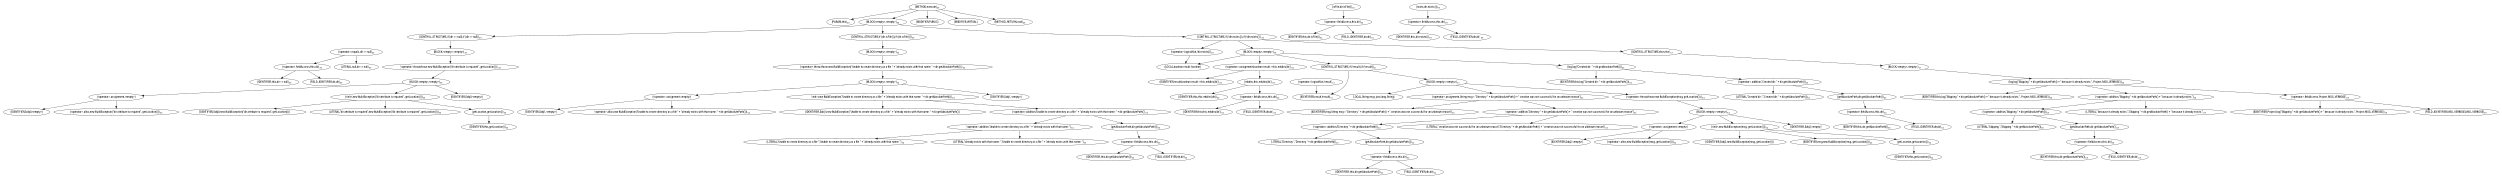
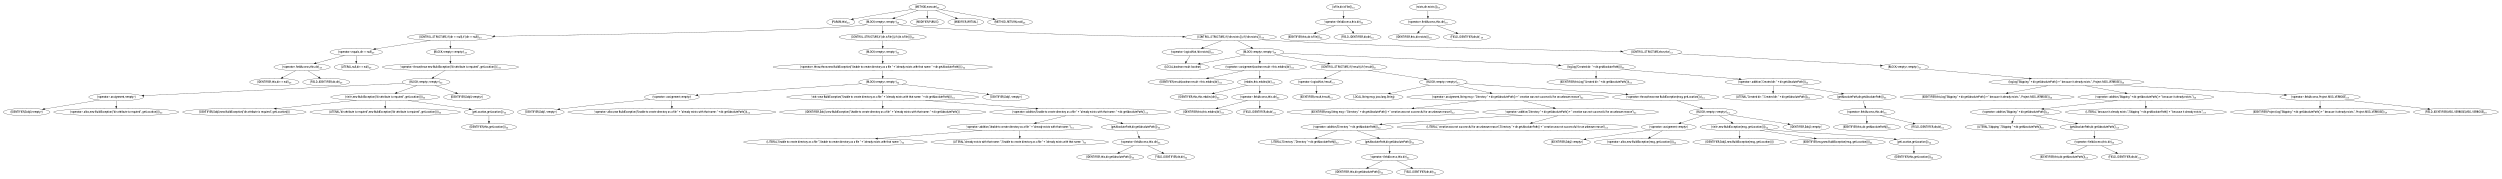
edge "(CONTROL_STRUCTURE,if (dir == null),if (dir == null))" -> "(<operator>.equals,dir == null)": added
edge "(CONTROL_STRUCTURE,if (!result),if (!result))" -> "(IDENTIFIER,result,!result)": now "(CONTROL_STRUCTURE,if (!result),if (!result))" -> "(<operator>.logicalNot,!result)"
